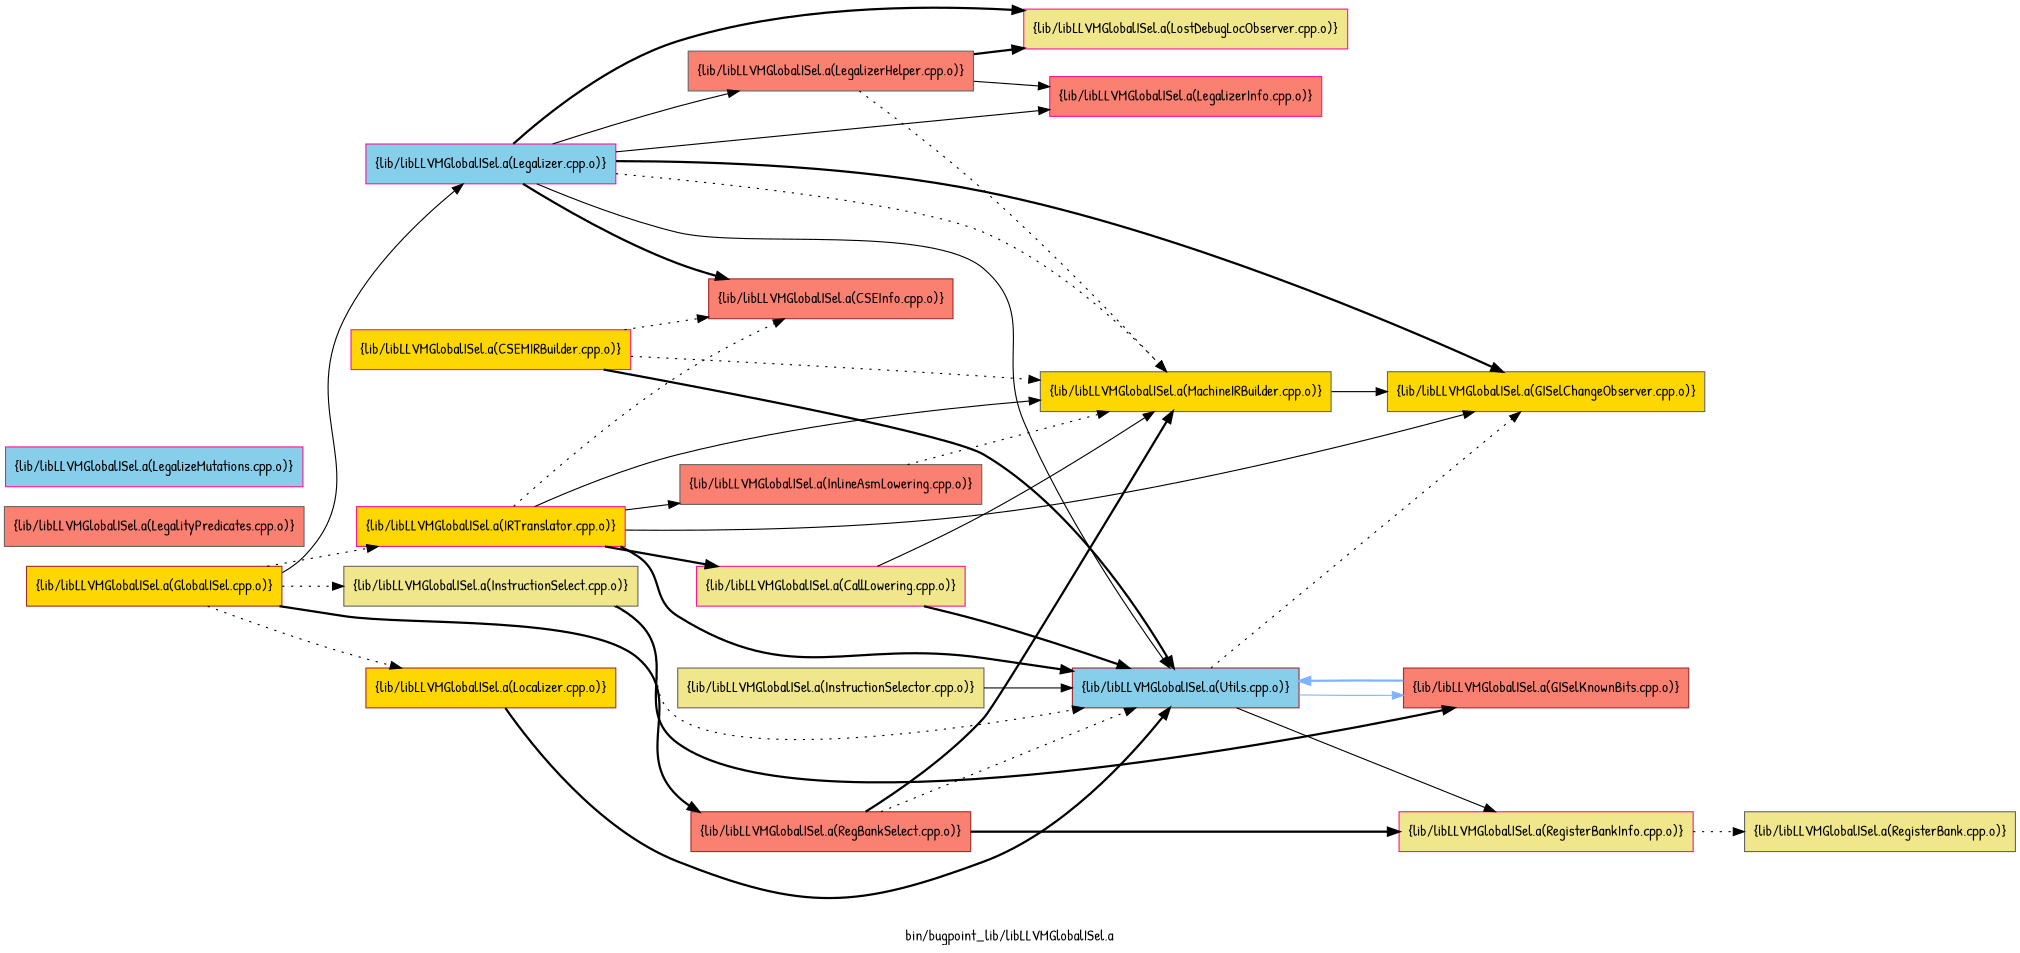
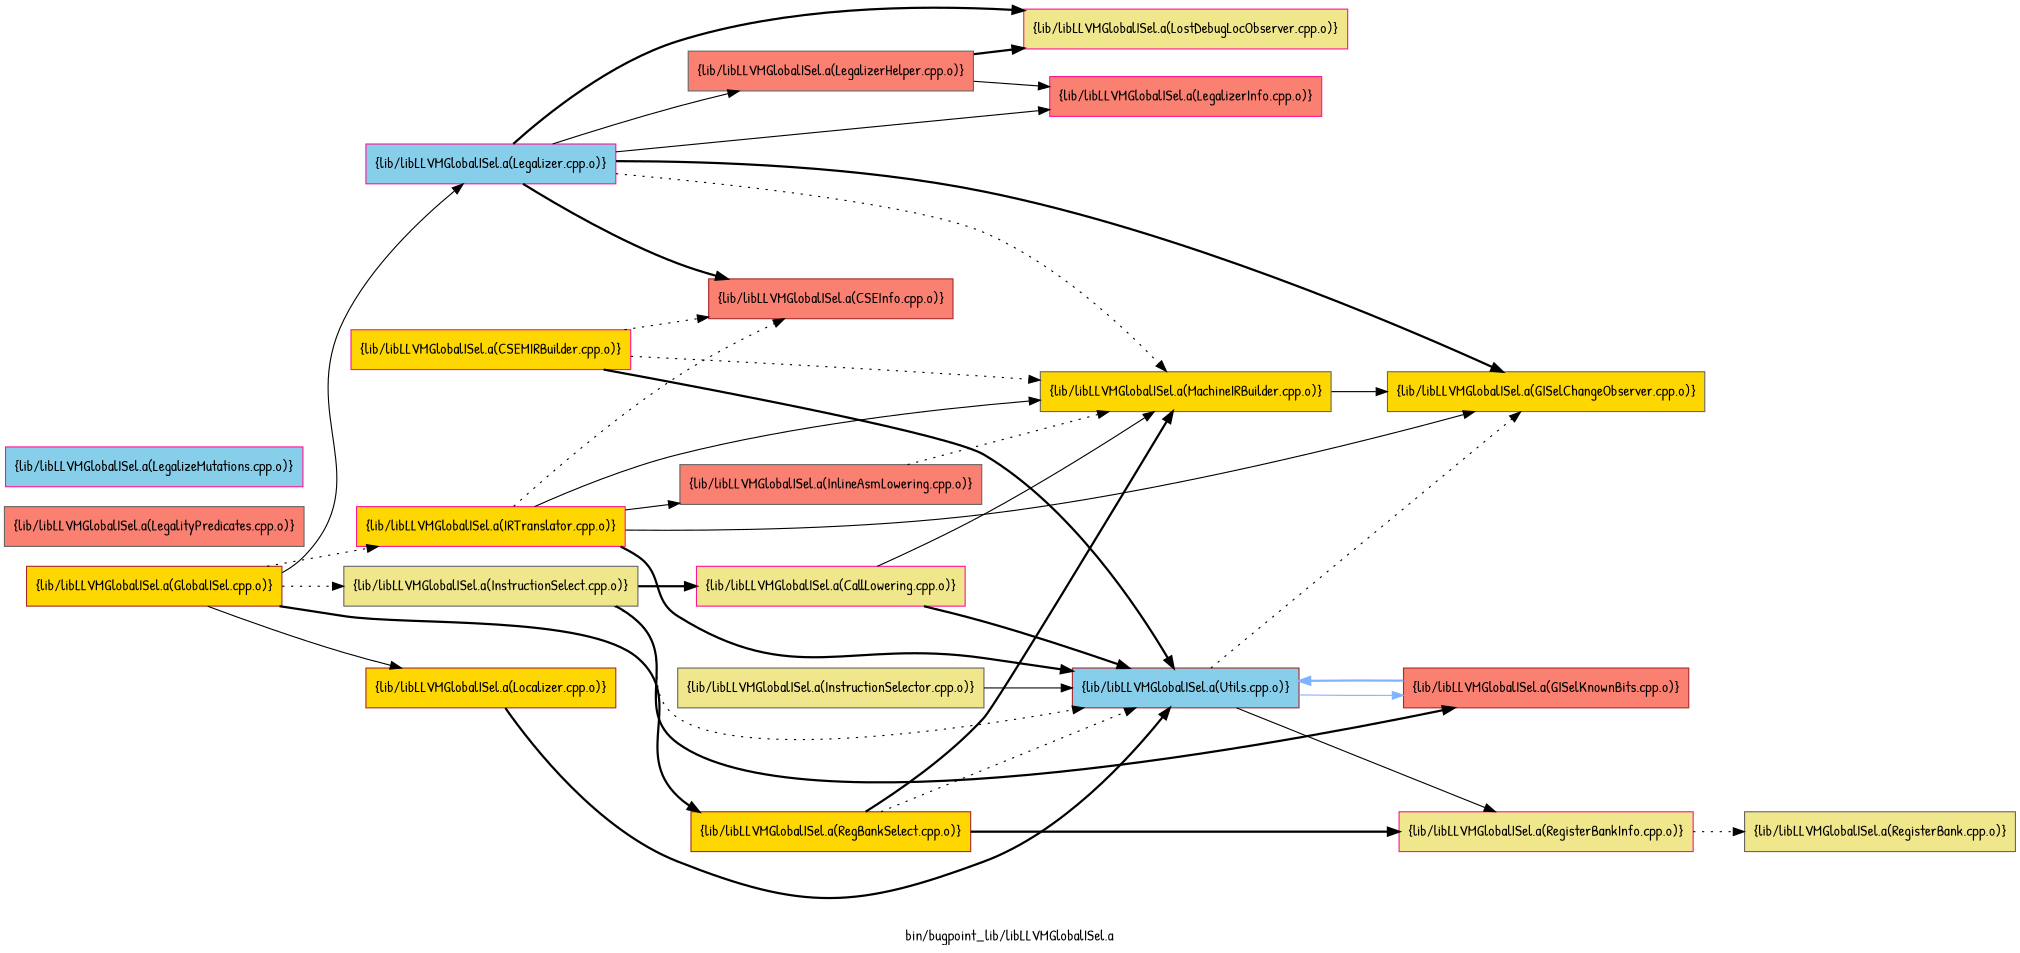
edge "{lib/libLLVMGlobalISel.a(LegalizerHelper.cpp.o)}" -> "{lib/libLLVMGlobalISel.a(MachineIRBuilder.cpp.o)}": removed
edge "{lib/libLLVMGlobalISel.a(Legalizer.cpp.o)}" -> "{lib/libLLVMGlobalISel.a(Utils.cpp.o)}": removed
edge "{lib/libLLVMGlobalISel.a(IRTranslator.cpp.o)}" -> "{lib/libLLVMGlobalISel.a(CallLowering.cpp.o)}": now "{lib/libLLVMGlobalISel.a(InstructionSelect.cpp.o)}" -> "{lib/libLLVMGlobalISel.a(CallLowering.cpp.o)}"
edge "{lib/libLLVMGlobalISel.a(GlobalISel.cpp.o)}" -> "{lib/libLLVMGlobalISel.a(Localizer.cpp.o)}": style dotted -> solid
node "{lib/libLLVMGlobalISel.a(RegBankSelect.cpp.o)}": fillcolor salmon -> gold
